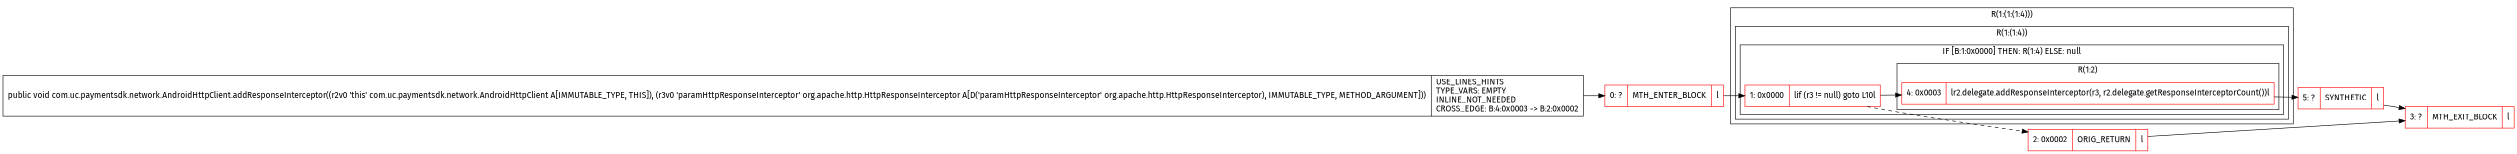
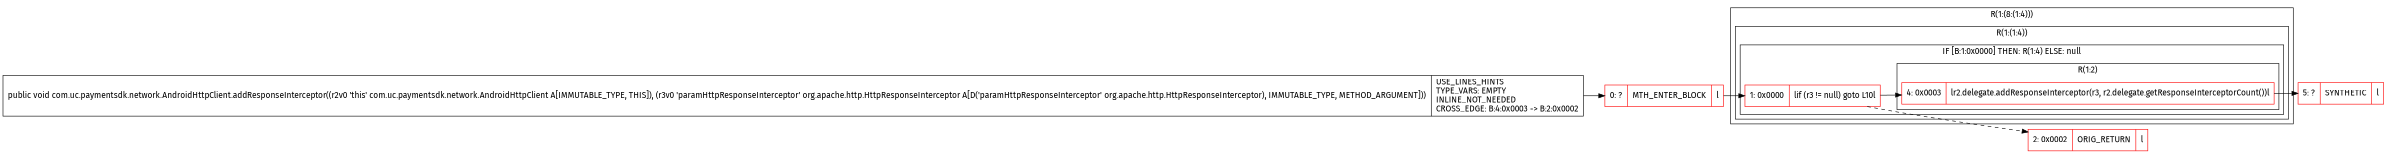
cluster "R(1:(1:(1:4)))": label "R(1:(1:(1:4)))" -> "R(1:(8:(1:4)))"
node "3: ?": removed
